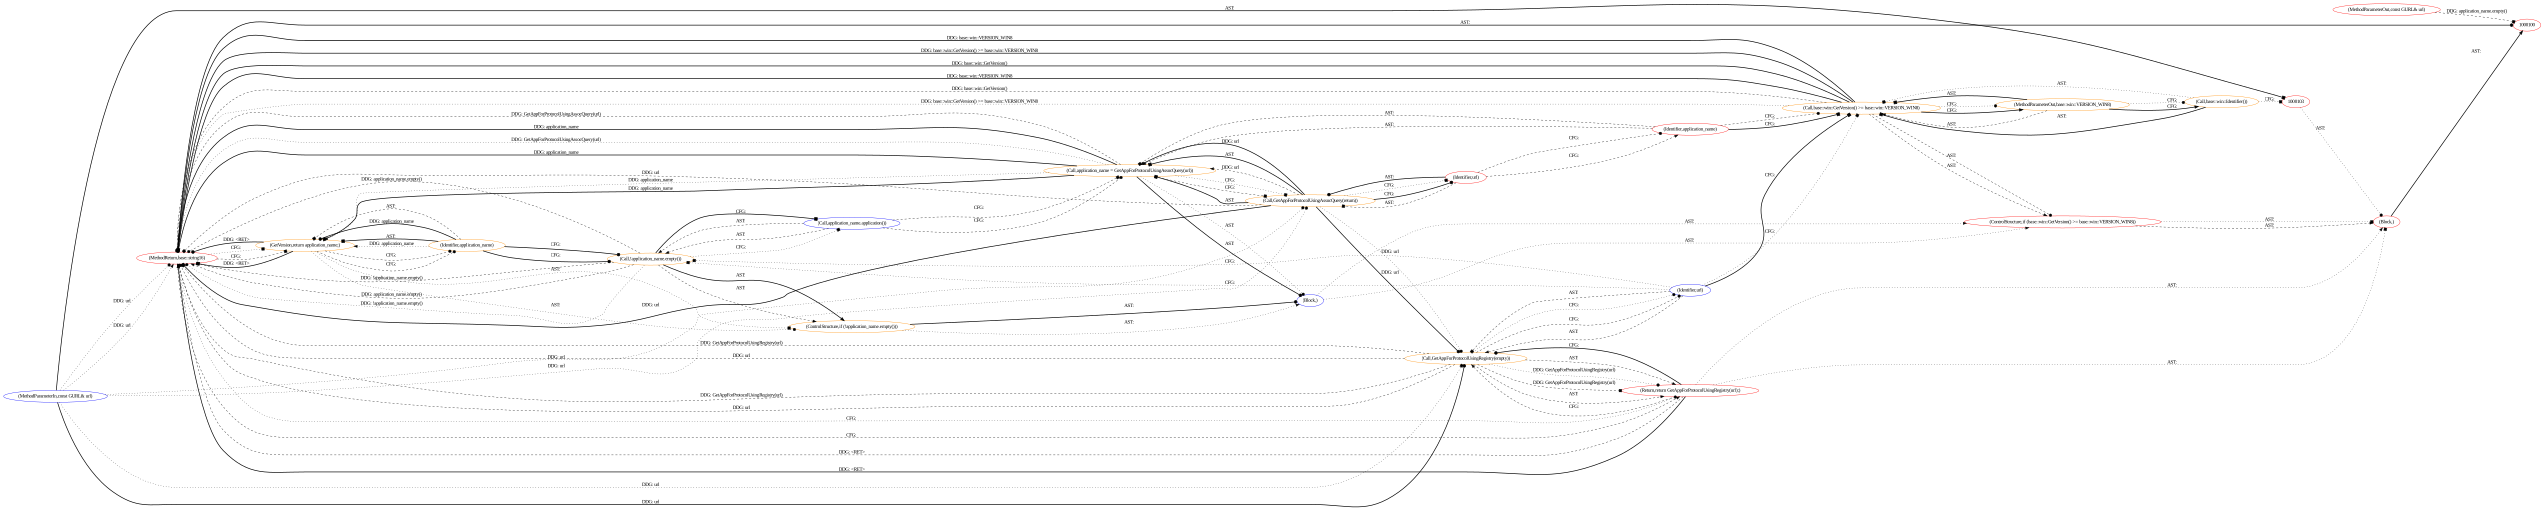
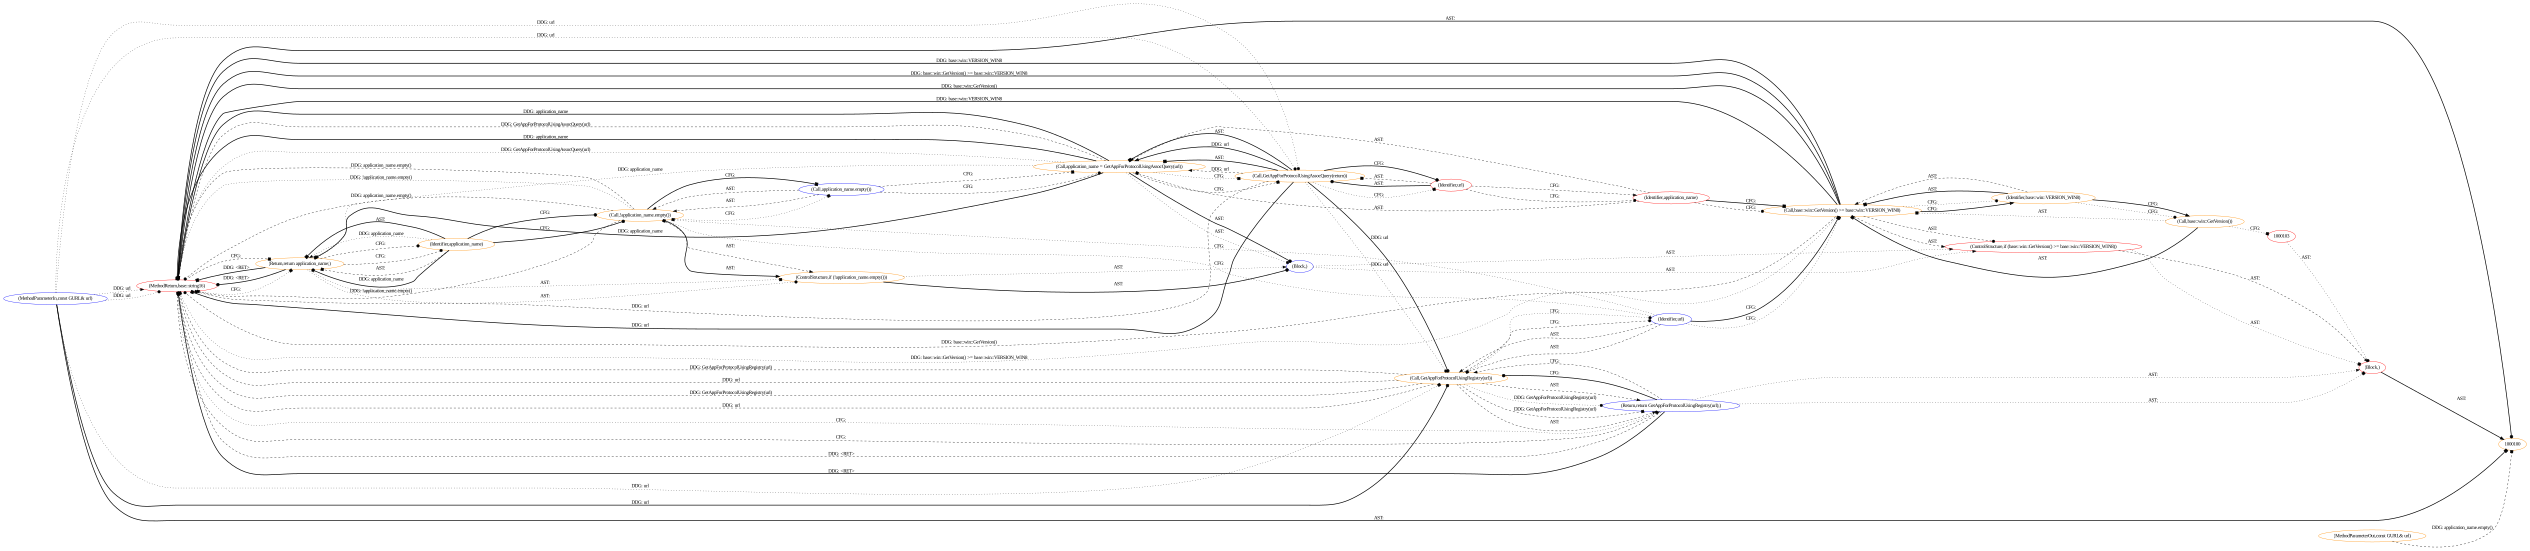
node "(MethodParameterOut,const GURL& url)": color red -> darkorange
edge "(MethodParameterIn,const GURL& url)" -> "1000103": now "(MethodParameterIn,const GURL& url)" -> "1000100"
node "1000100": color red -> darkorange
node "(Call,base::win::Identifier())": label "(Call,base::win::Identifier())" -> "(Call,base::win::GetVersion())"
node "(MethodParameterOut,base::win::VERSION_WIN8)": label "(MethodParameterOut,base::win::VERSION_WIN8)" -> "(Identifier,base::win::VERSION_WIN8)"
node "(Call,application_name.application())": label "(Call,application_name.application())" -> "(Call,application_name.empty())"
node "(GetVersion,return application_name;)": label "(GetVersion,return application_name;)" -> "(Return,return application_name;)"
node "(Call,GetAppForProtocolUsingRegistry(empty))": label "(Call,GetAppForProtocolUsingRegistry(empty))" -> "(Call,GetAppForProtocolUsingRegistry(url))"
node "(Return,return GetAppForProtocolUsingRegistry(url);)": color red -> blue
